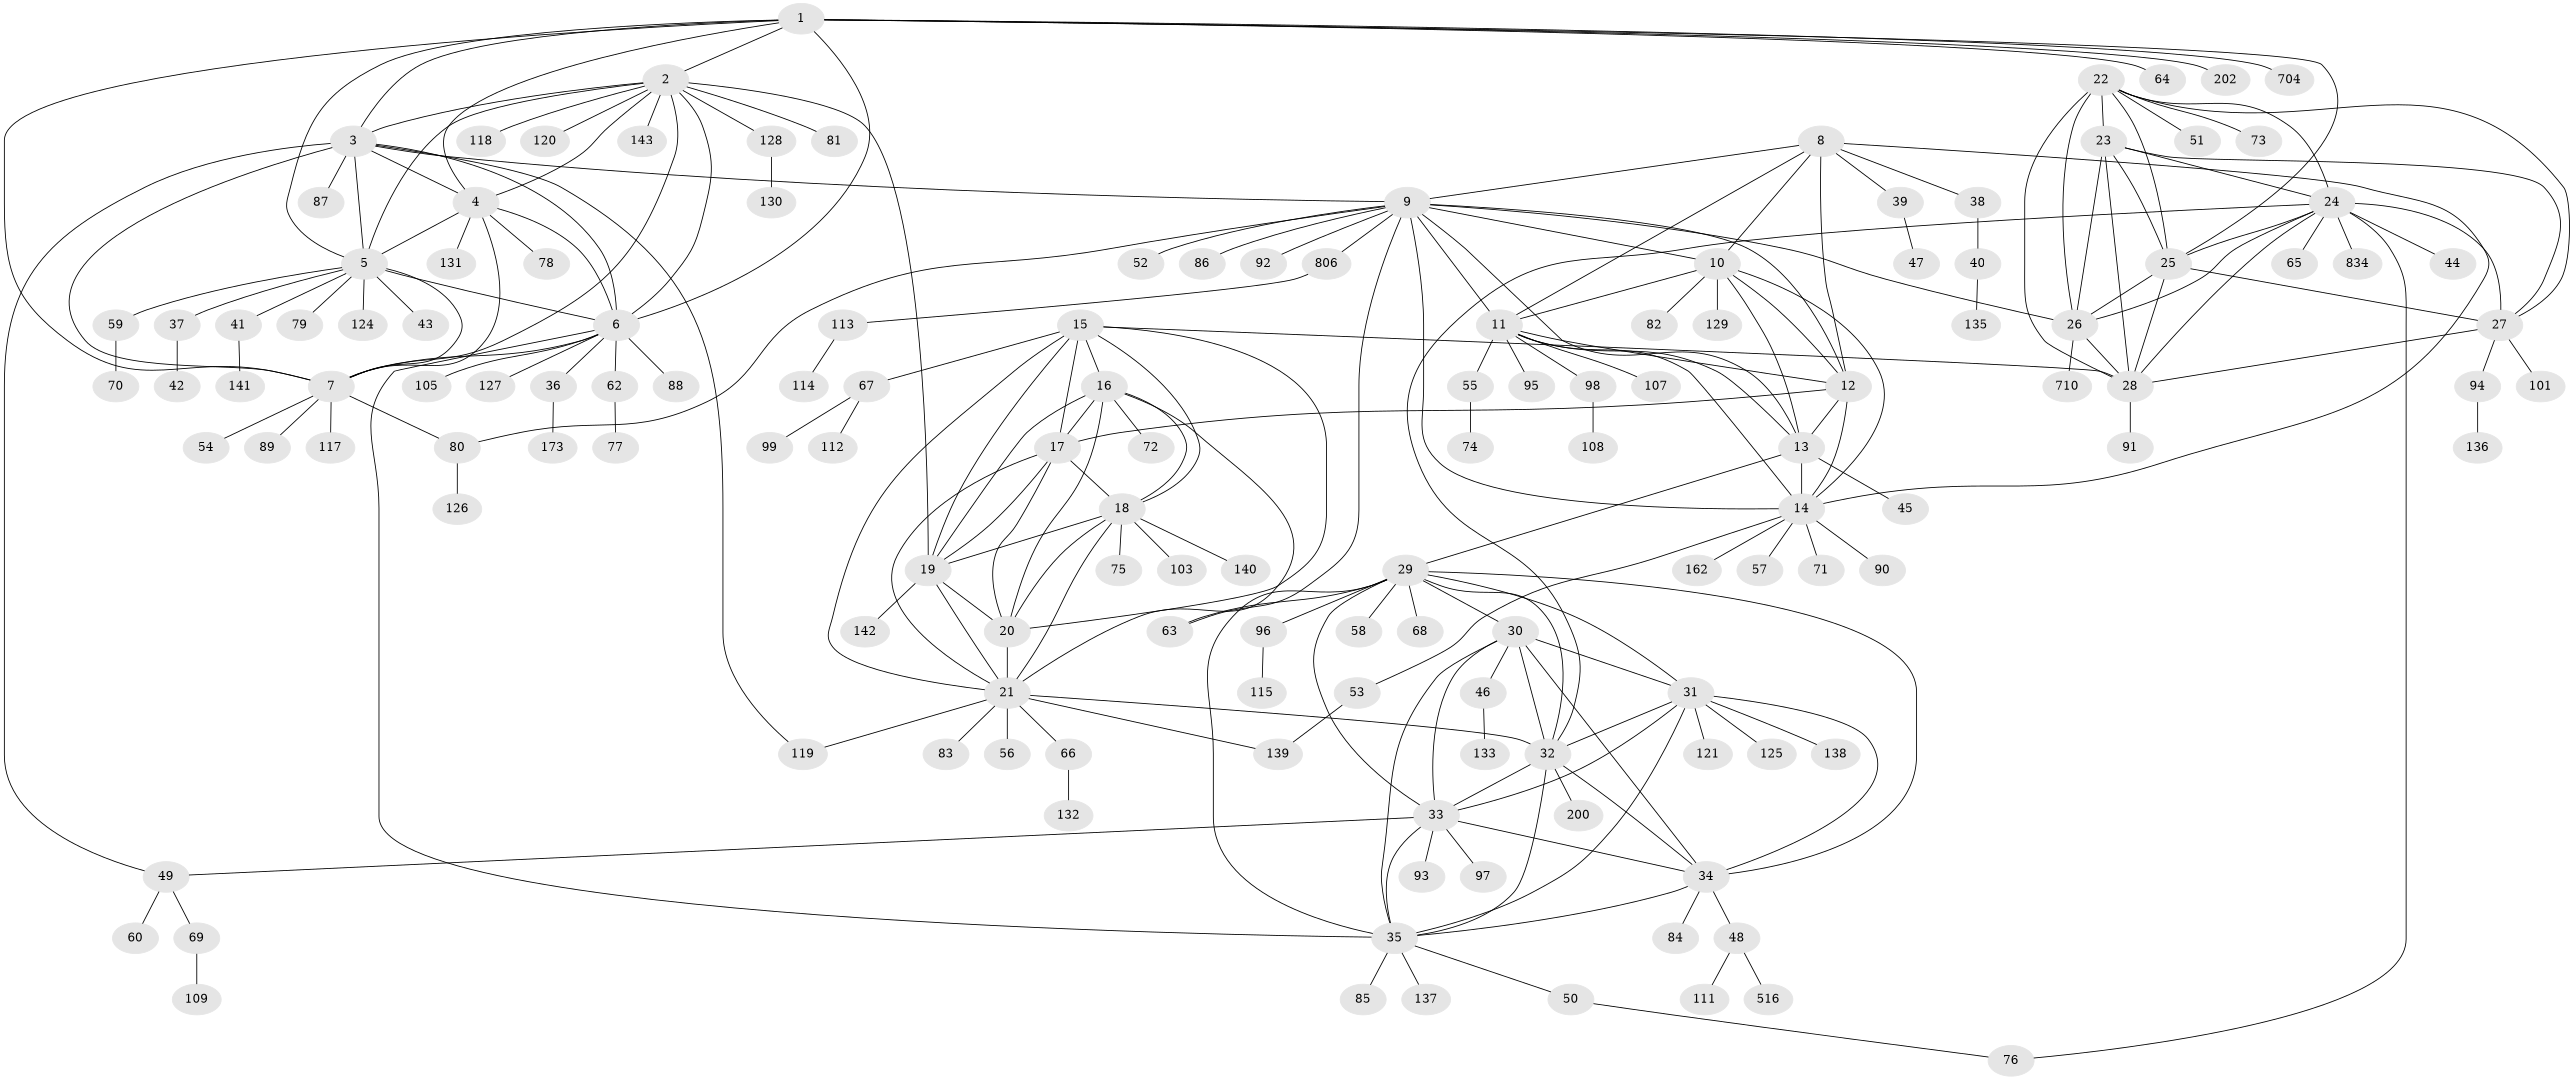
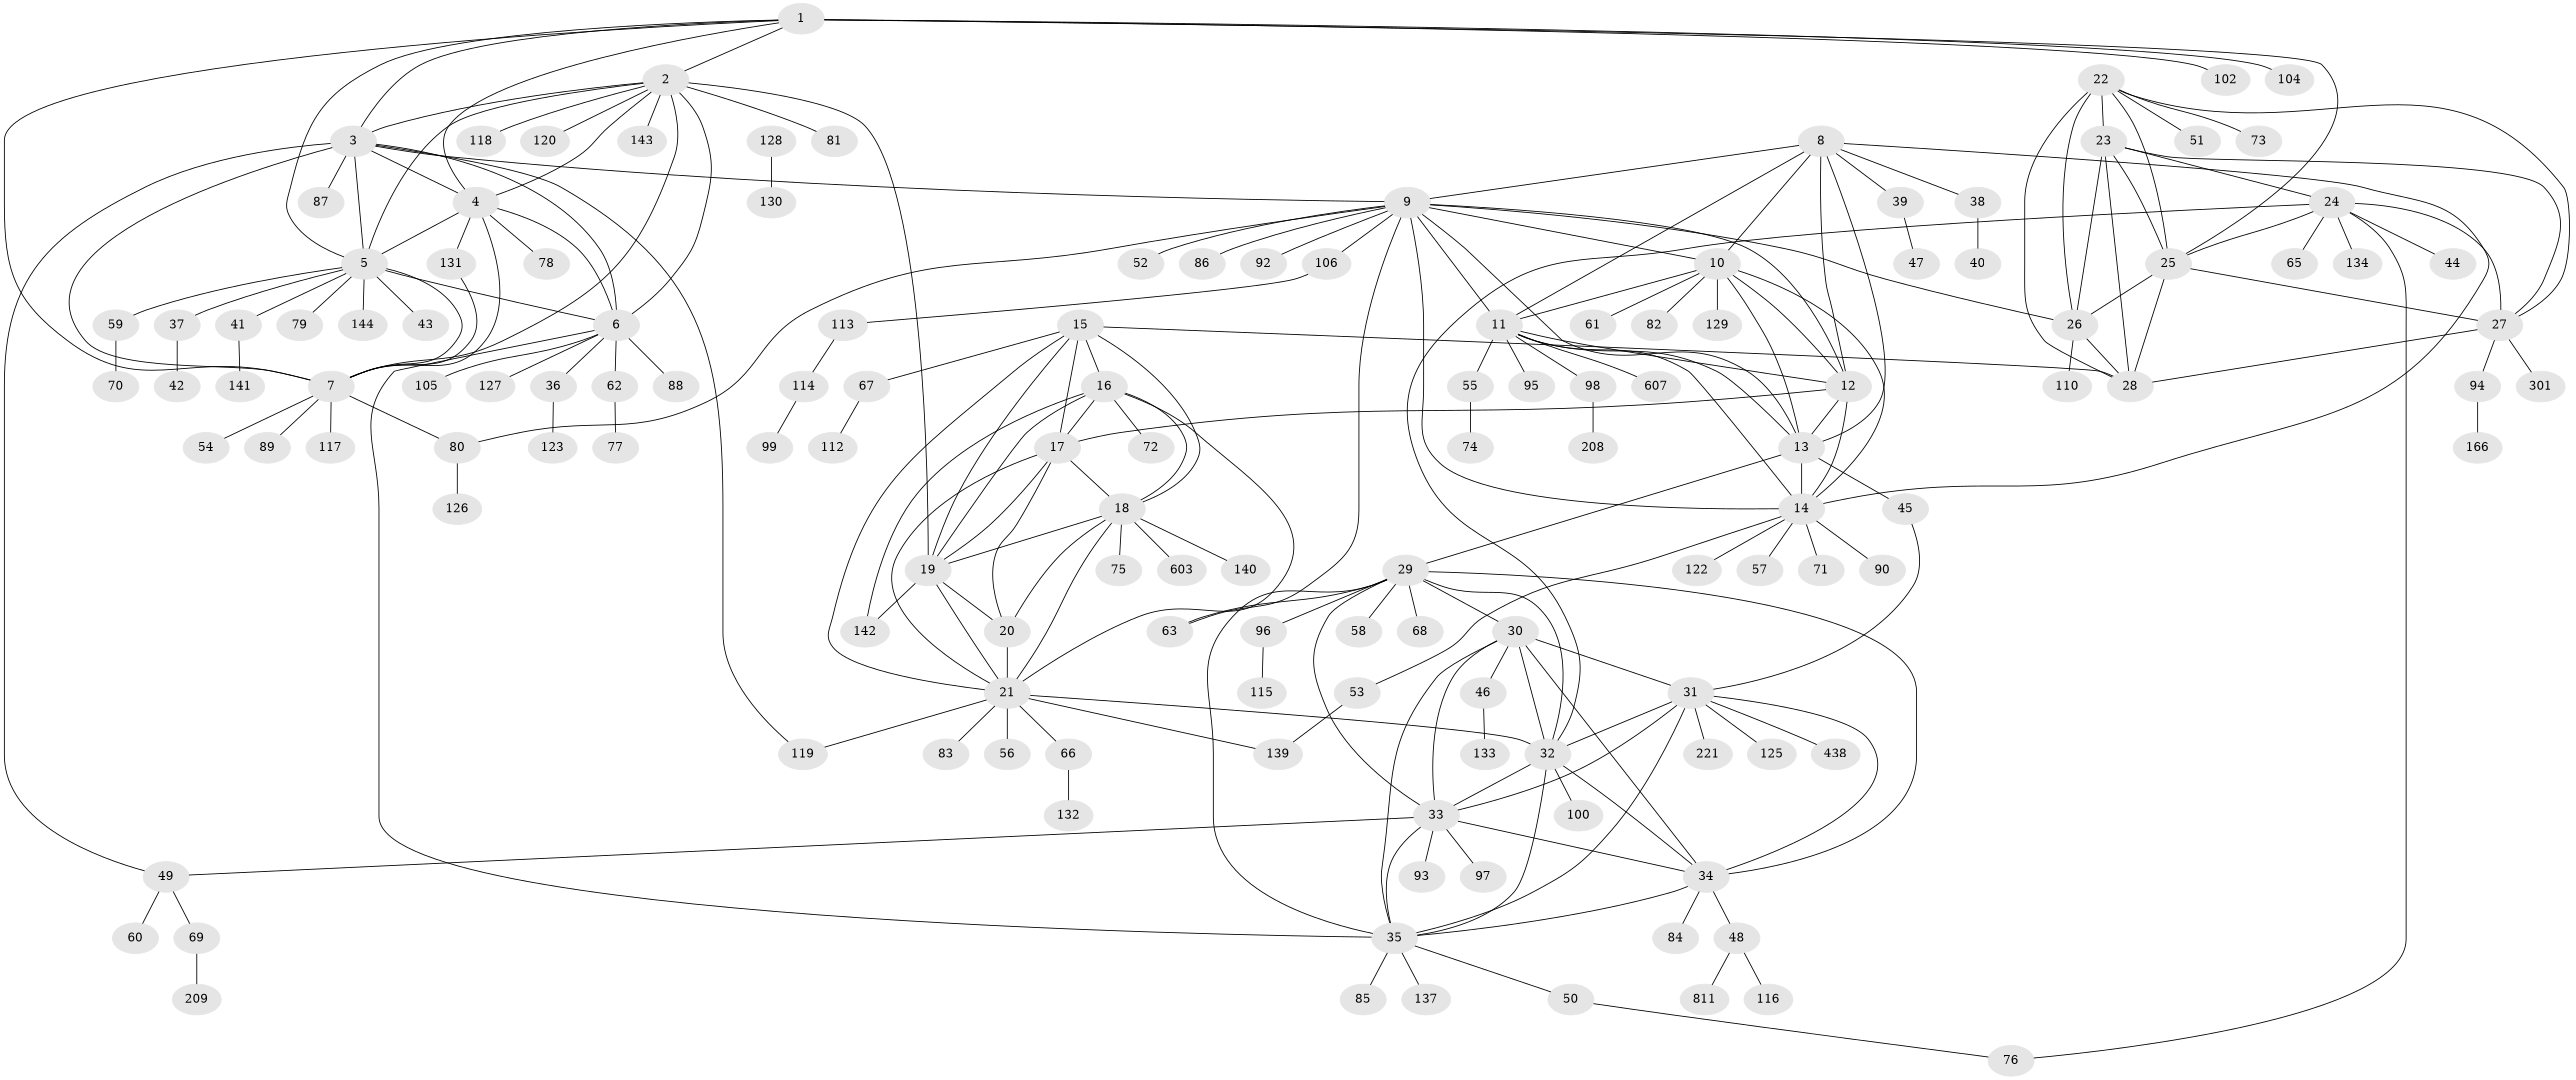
node "64": removed
node "202": label "202" -> "102"
node "704": label "704" -> "104"
edge "22" -- "24": removed
edge "2" -- "128": removed
edge "1" -- "6": removed
node "806": label "806" -> "106"
node "834": label "834" -> "134"
edge "24" -- "26": removed
edge "24" -- "28": removed
edge "8" -- "13": added
node "124": label "124" -> "144"
node "61": added
node "135": removed
edge "6" -- "7": now "131" -- "7"
node "107": label "107" -> "607"
node "710": label "710" -> "110"
node "101": label "101" -> "301"
edge "67" -- "99": now "114" -- "99"
node "173": label "173" -> "123"
node "108": label "108" -> "208"
node "91": removed
node "136": label "136" -> "166"
edge "16" -- "20": now "16" -- "142"
edge "15" -- "20": removed
node "103": label "103" -> "603"
node "162": label "162" -> "122"
edge "29" -- "31": now "45" -- "31"
node "121": label "121" -> "221"
node "138": label "138" -> "438"
node "200": label "200" -> "100"
node "109": label "109" -> "209"
node "111": label "111" -> "811"
node "516": label "516" -> "116"
